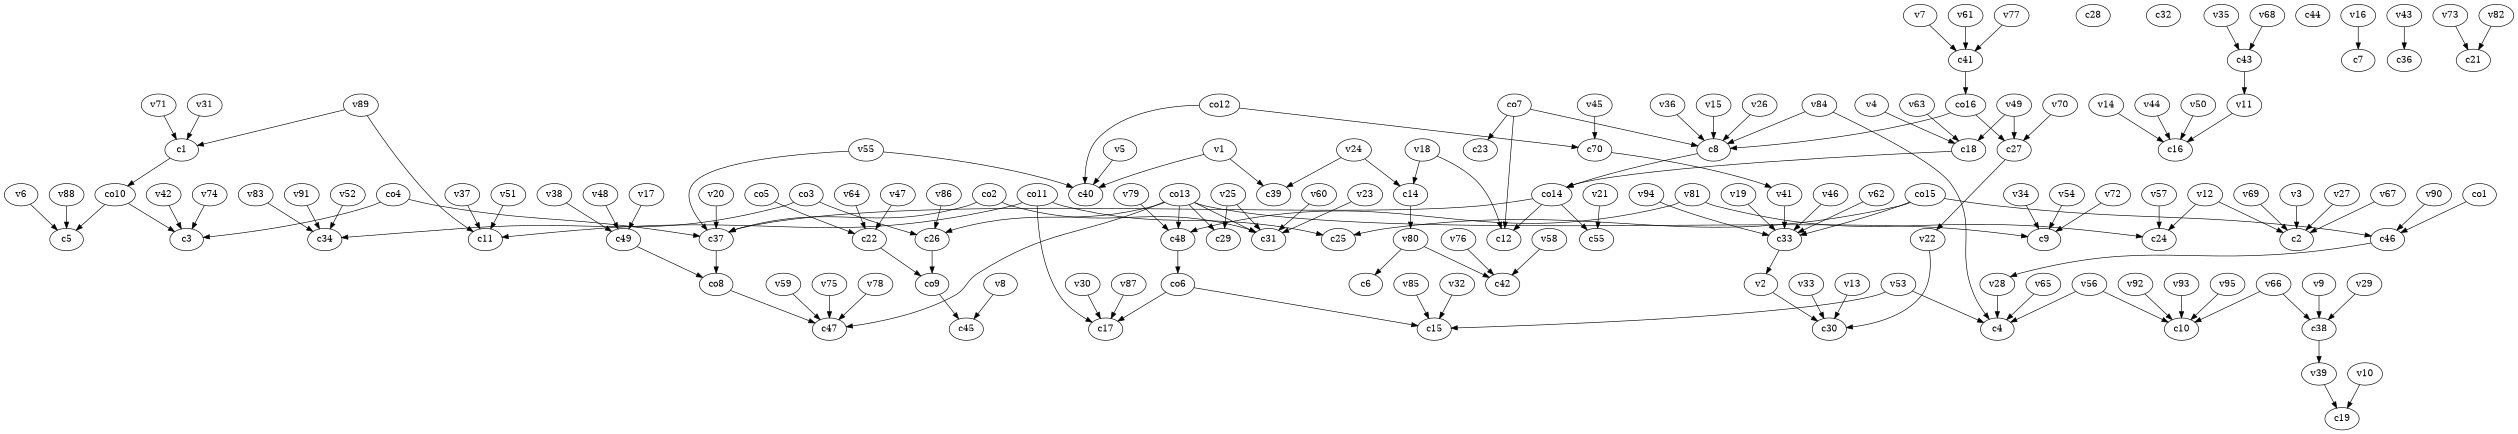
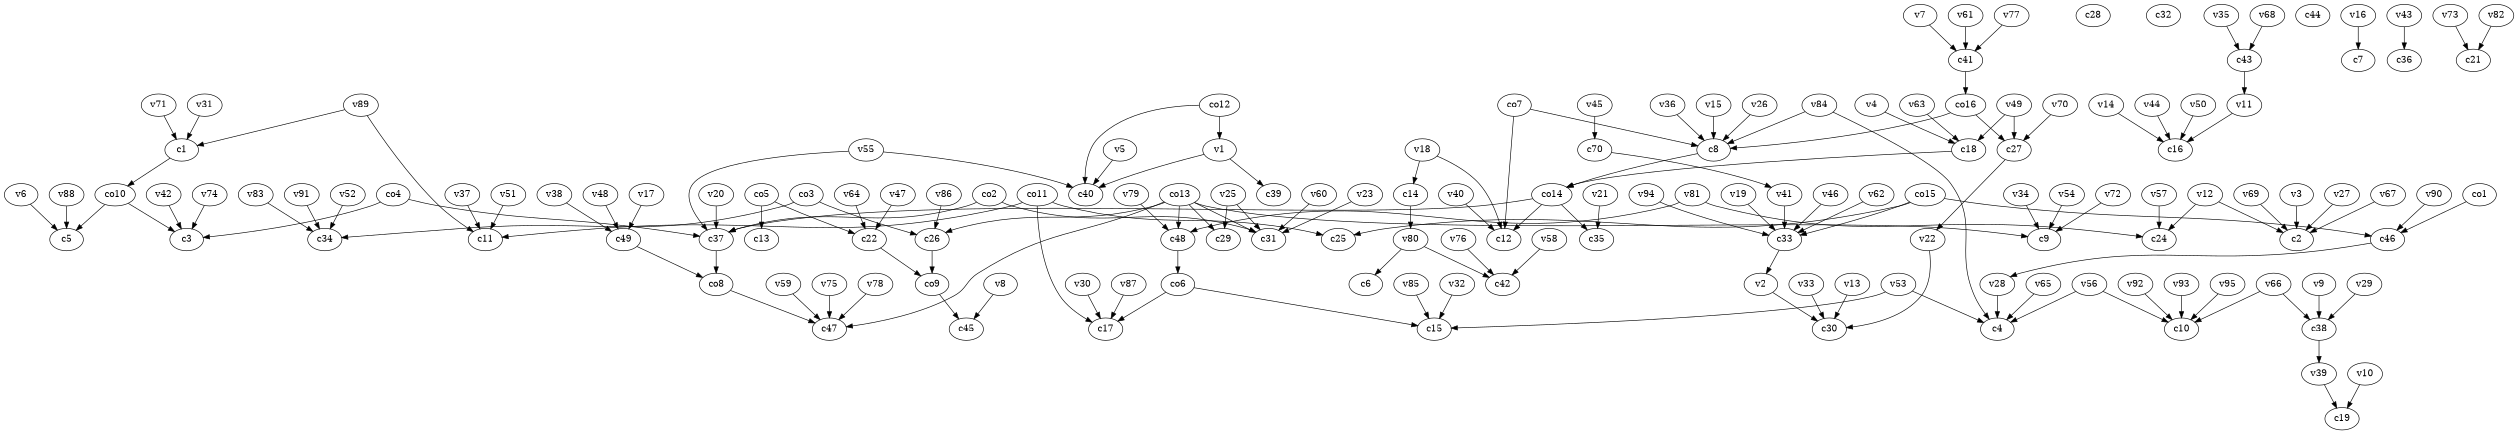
edge "co12" -> "c70": now "co12" -> "v1"
node "v24": removed
node "c23": removed
node "v40": added
node "c13": added
node "c55": label "c55" -> "c35"
